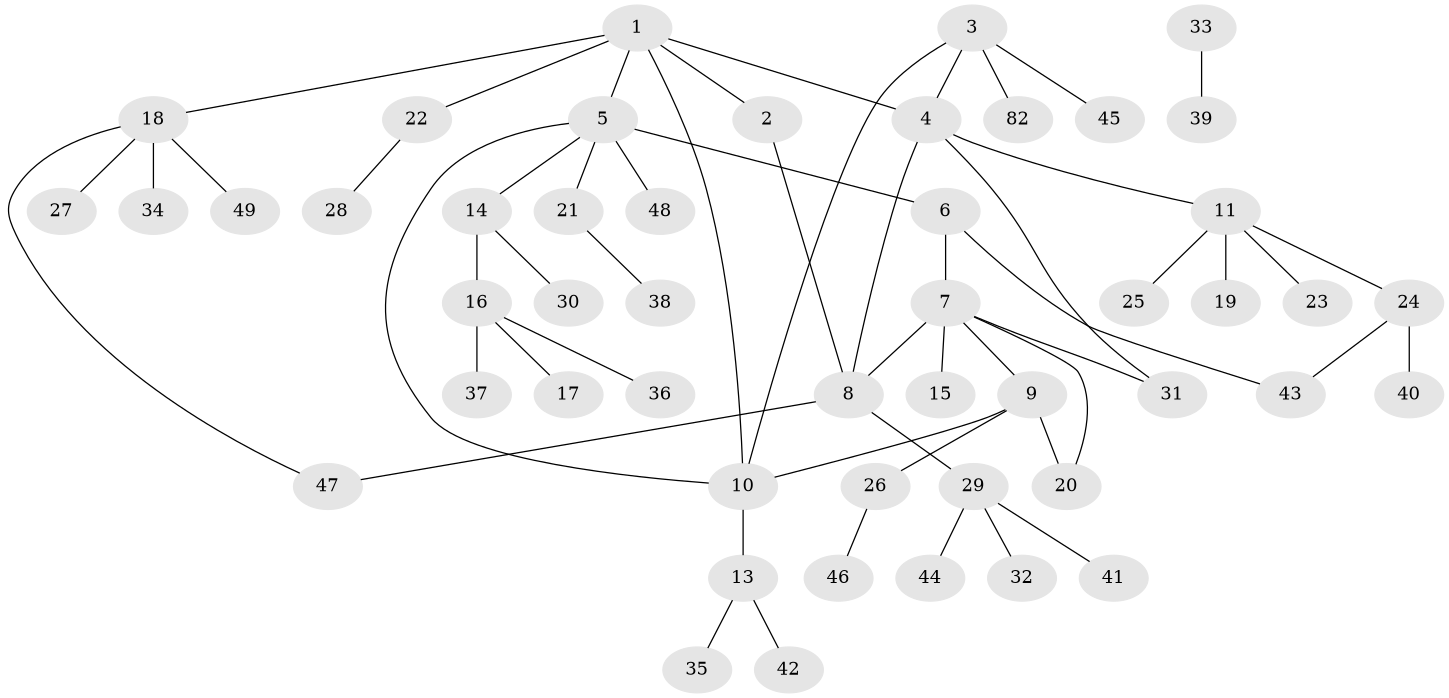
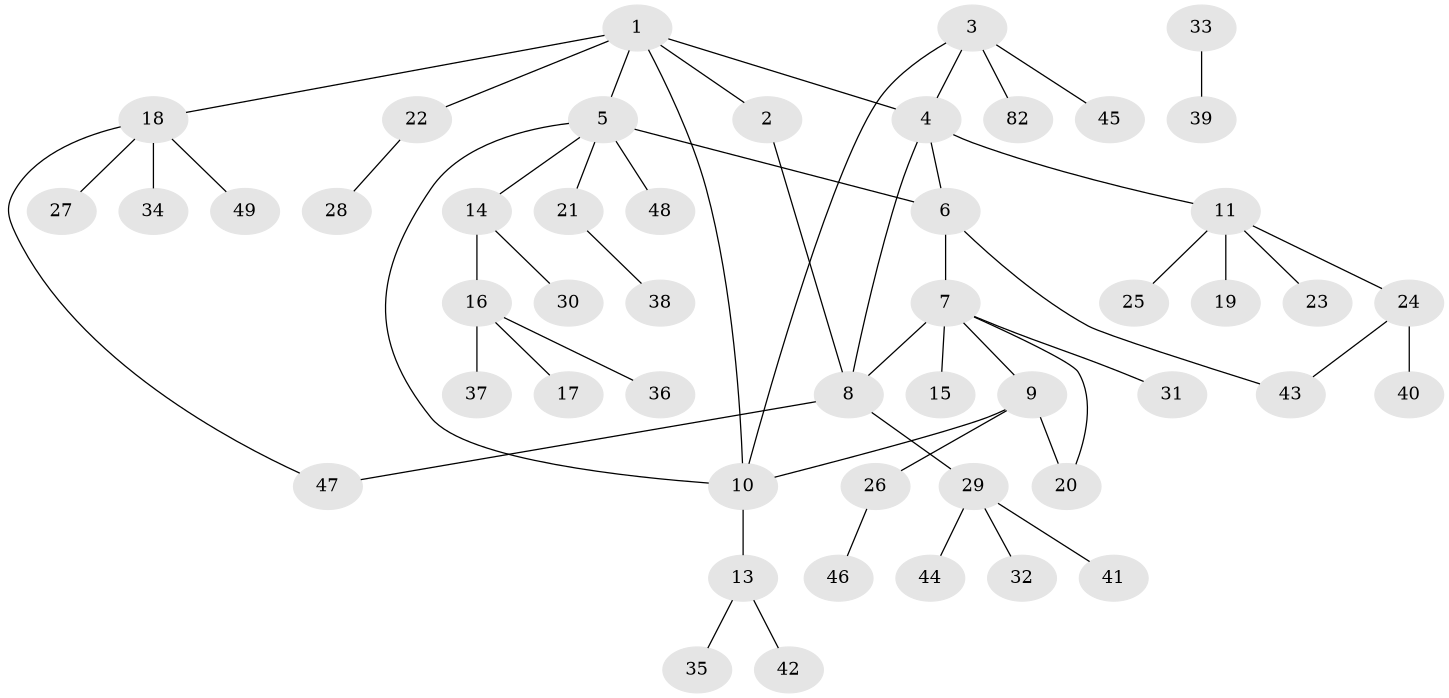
edge "4" -- "31": now "4" -- "6"
